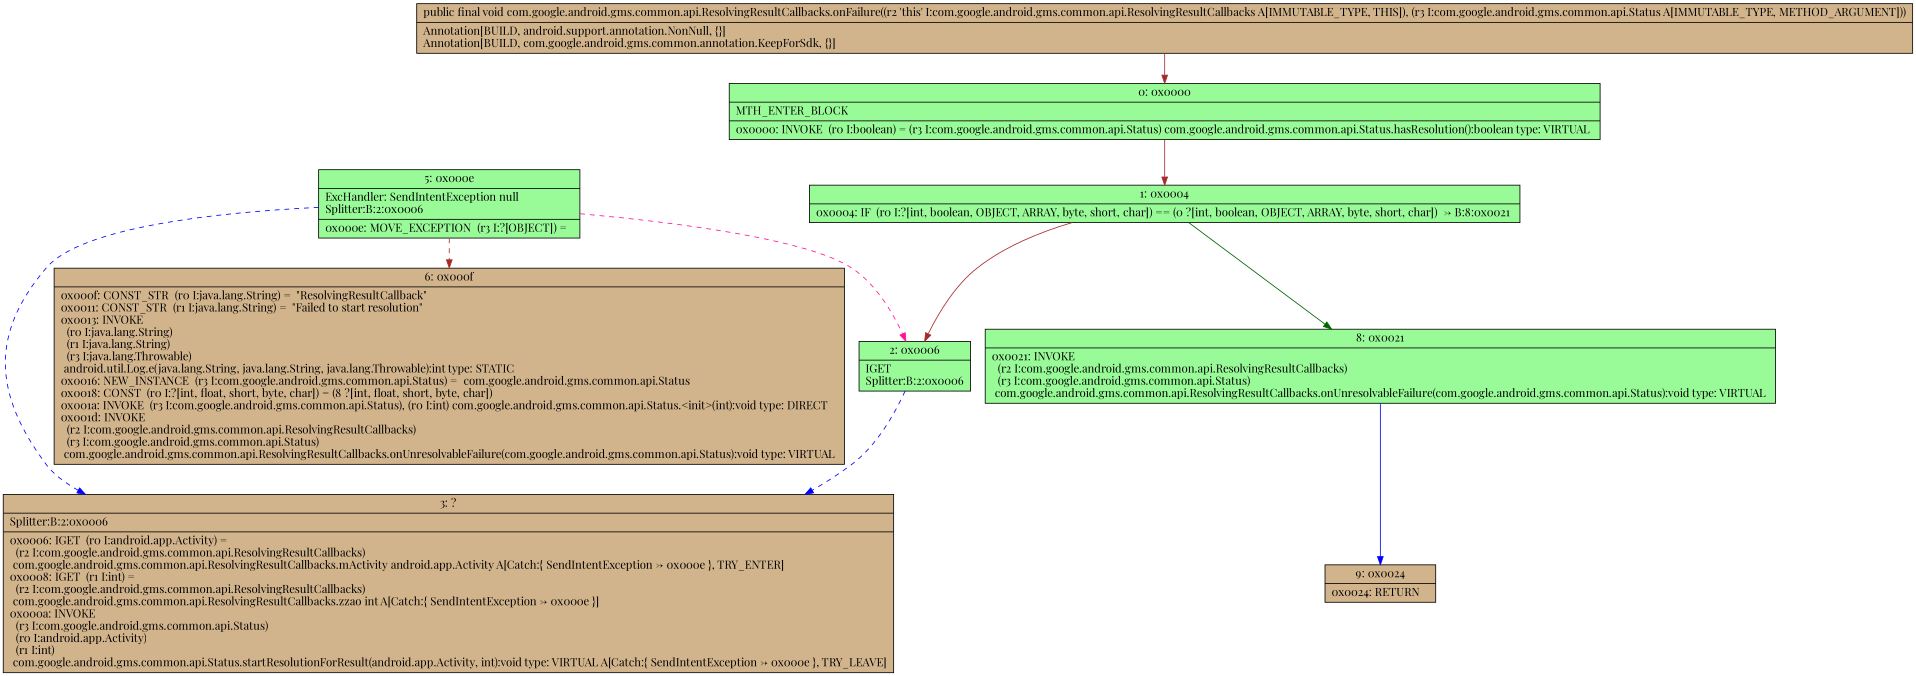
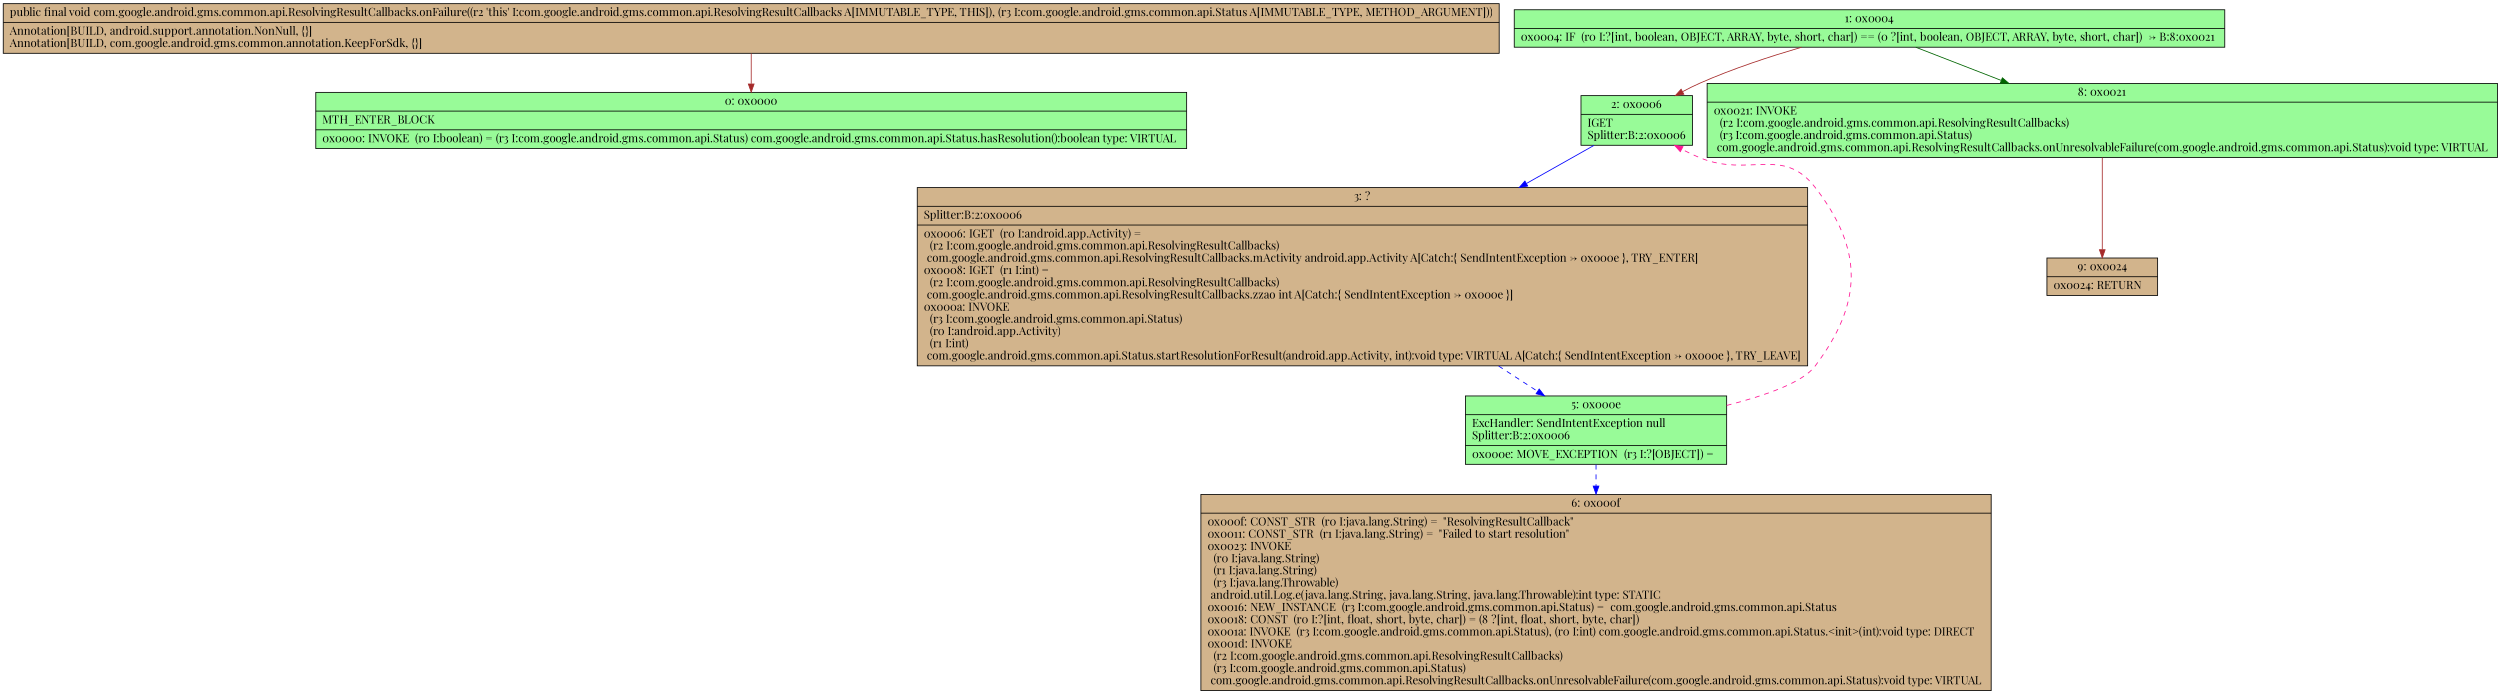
edge "0: 0x0000" -> "1: 0x0004": removed
edge "5: 0x000e" -> "6: 0x000f": color brown -> blue
edge "5: 0x000e" -> "3: ?": reversed
node "6: 0x000f": text "0x0013: INVOKE" -> "0x0023: INVOKE"
edge "2: 0x0006" -> "3: ?": style dashed -> solid
edge "8: 0x0021" -> "9: 0x0024": color blue -> brown
